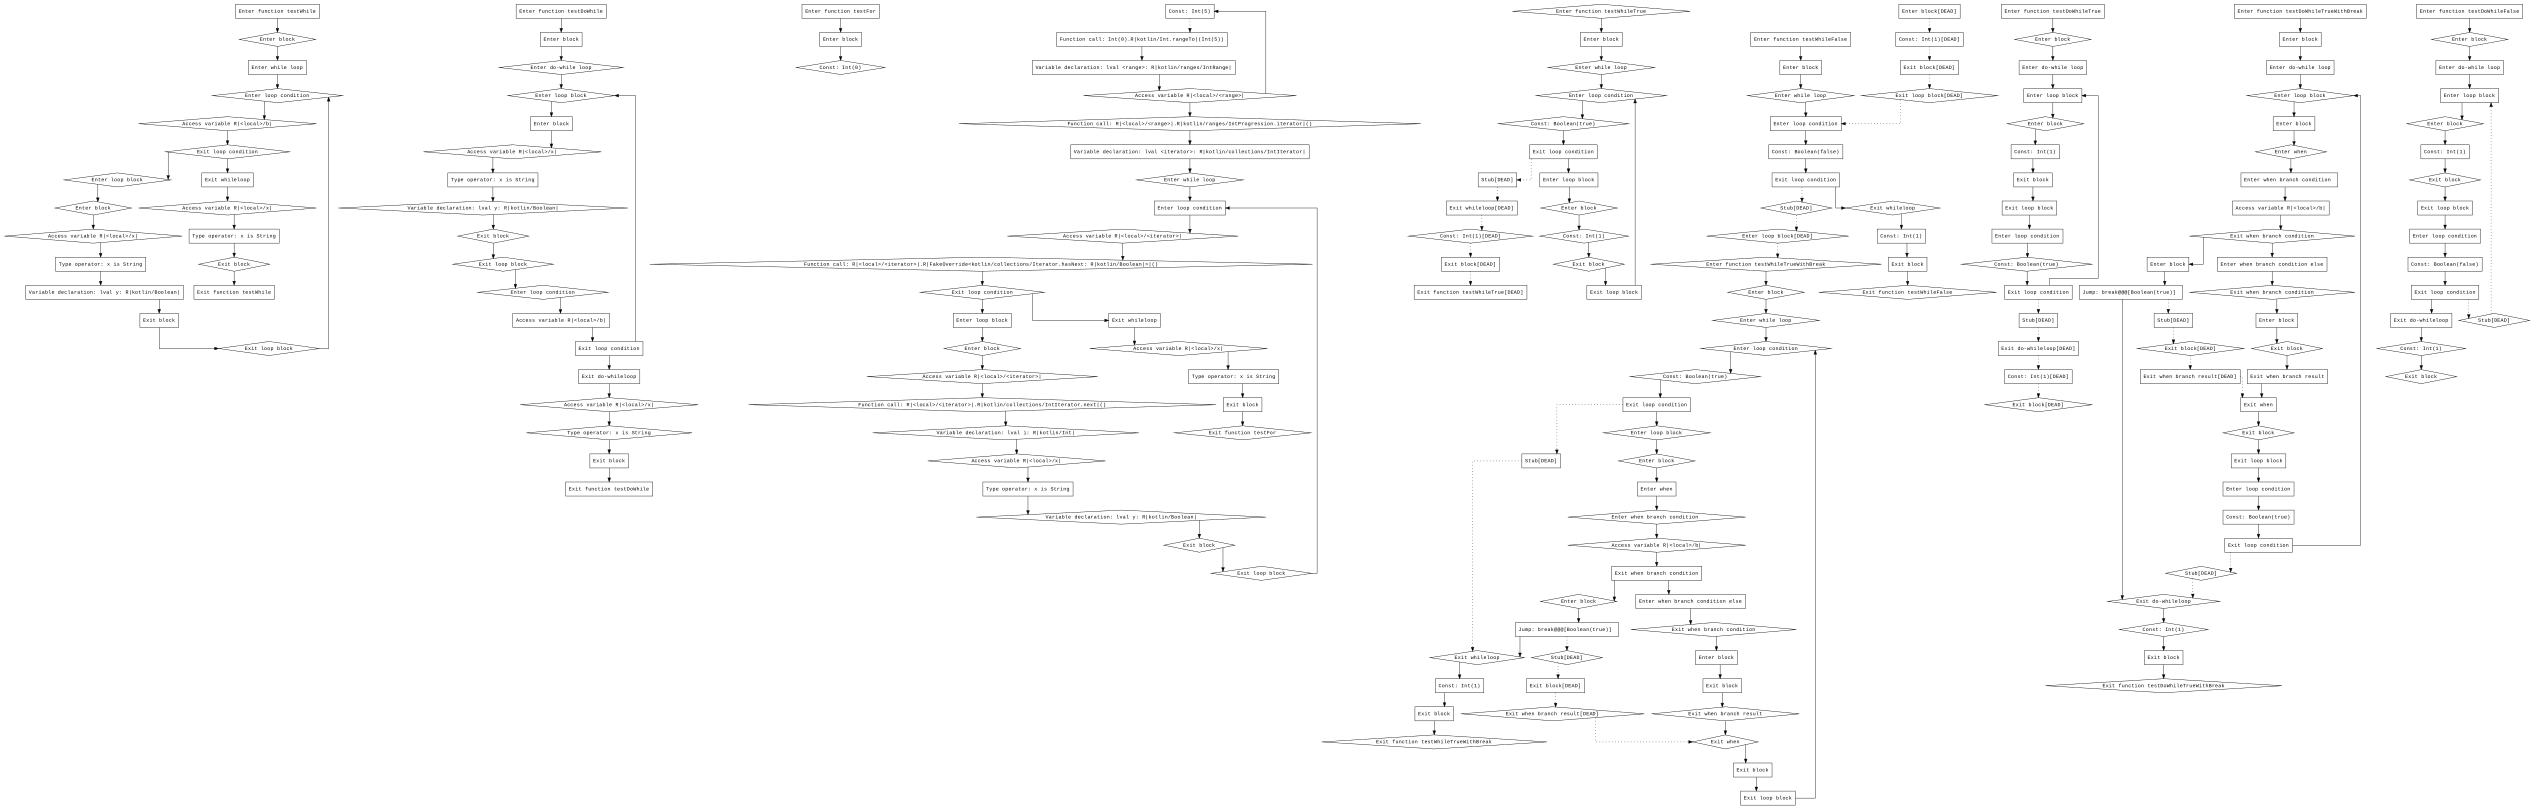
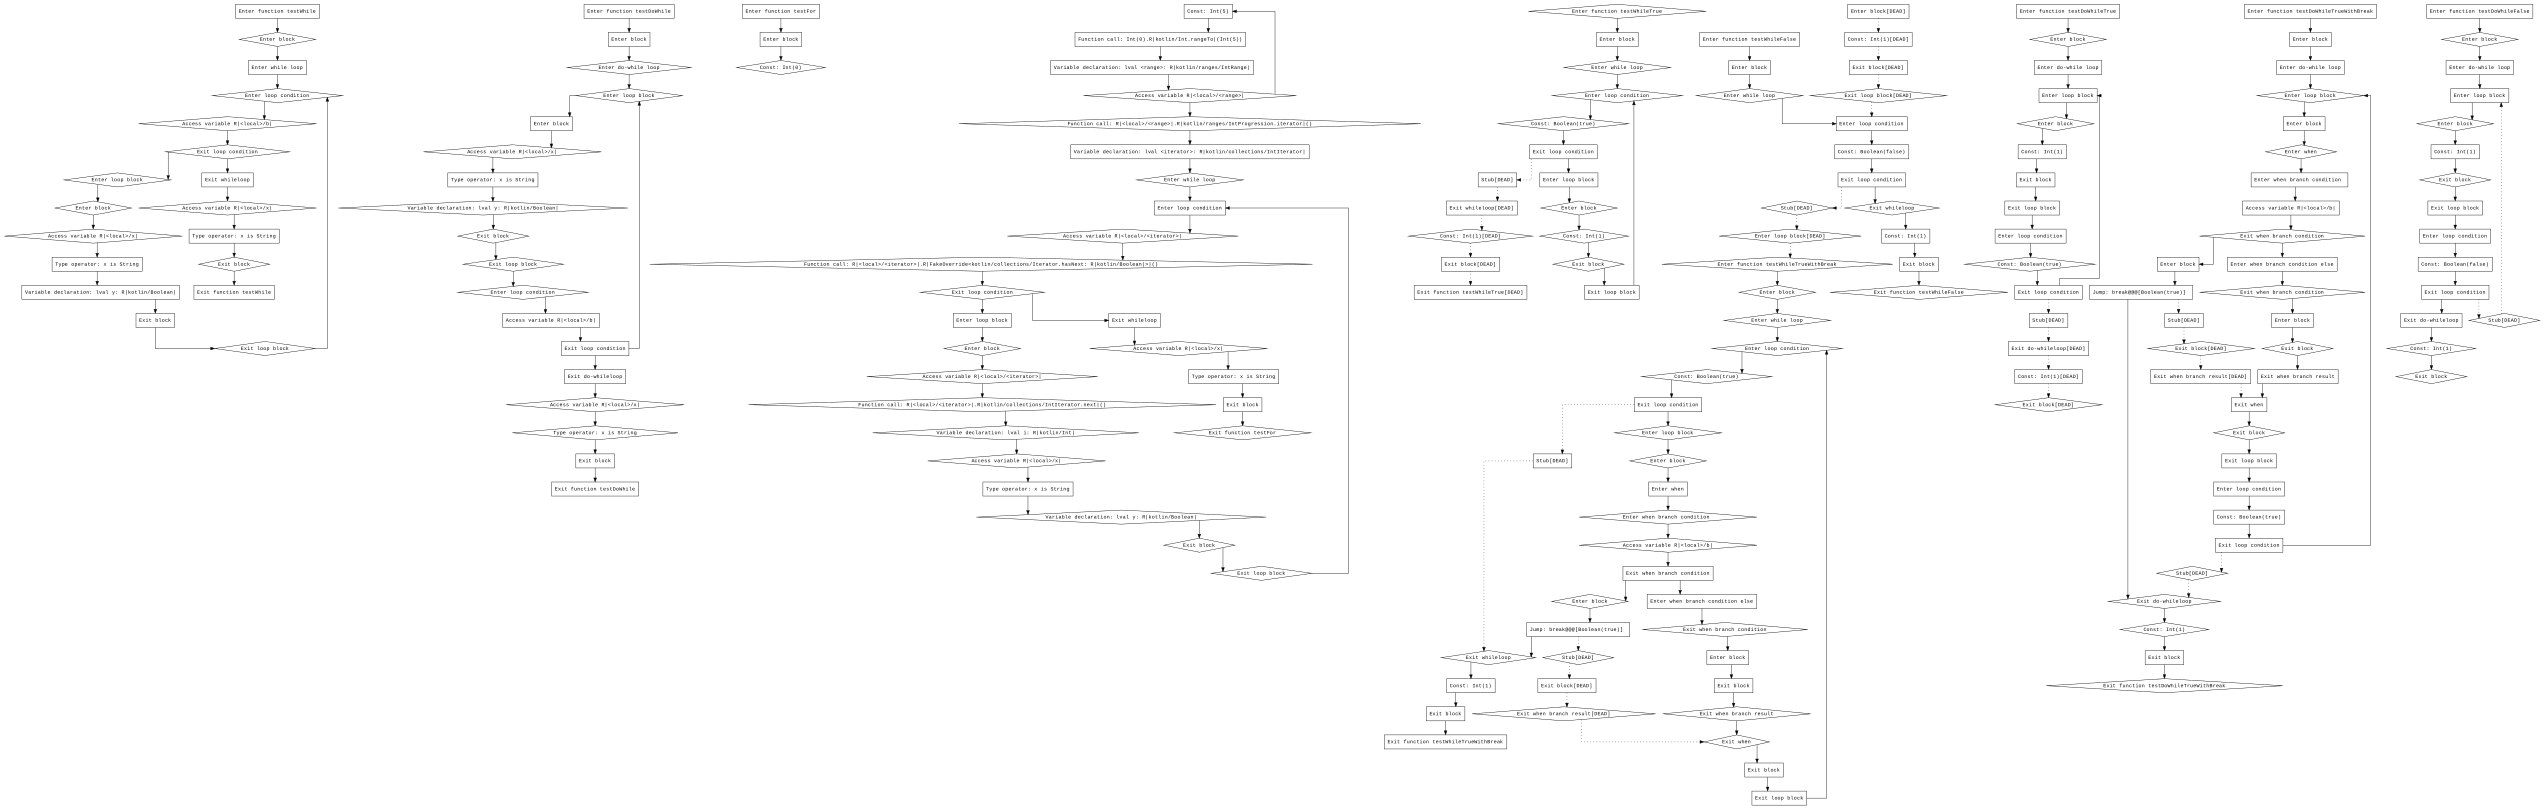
edge "Const: Int(5)" -> "Function call: Int(0).R|kotlin/Int.rangeTo|(Int(5))": style dotted -> solid
node "Exit function testWhileTrueWithBreak": shape diamond -> box
